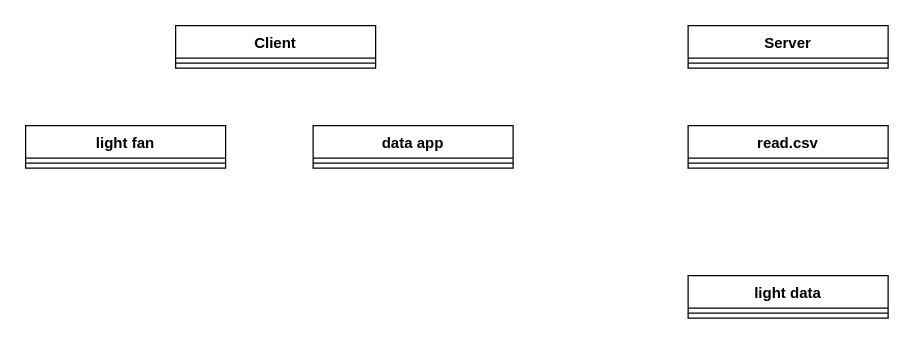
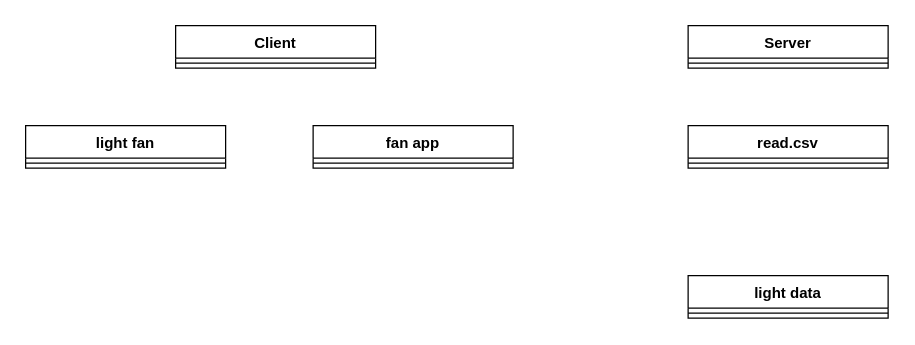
node "data app": label "data app" -> "fan app"
